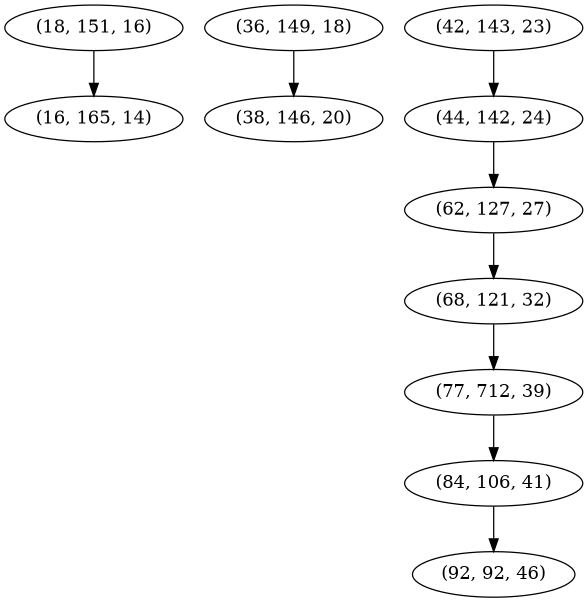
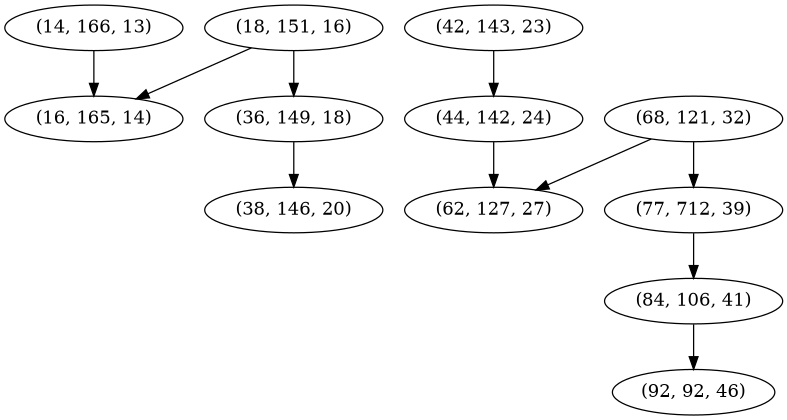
node "(14, 166, 13)": added
edge "(18, 151, 16)" -> "(36, 149, 18)": added
edge "(62, 127, 27)" -> "(68, 121, 32)": reversed
